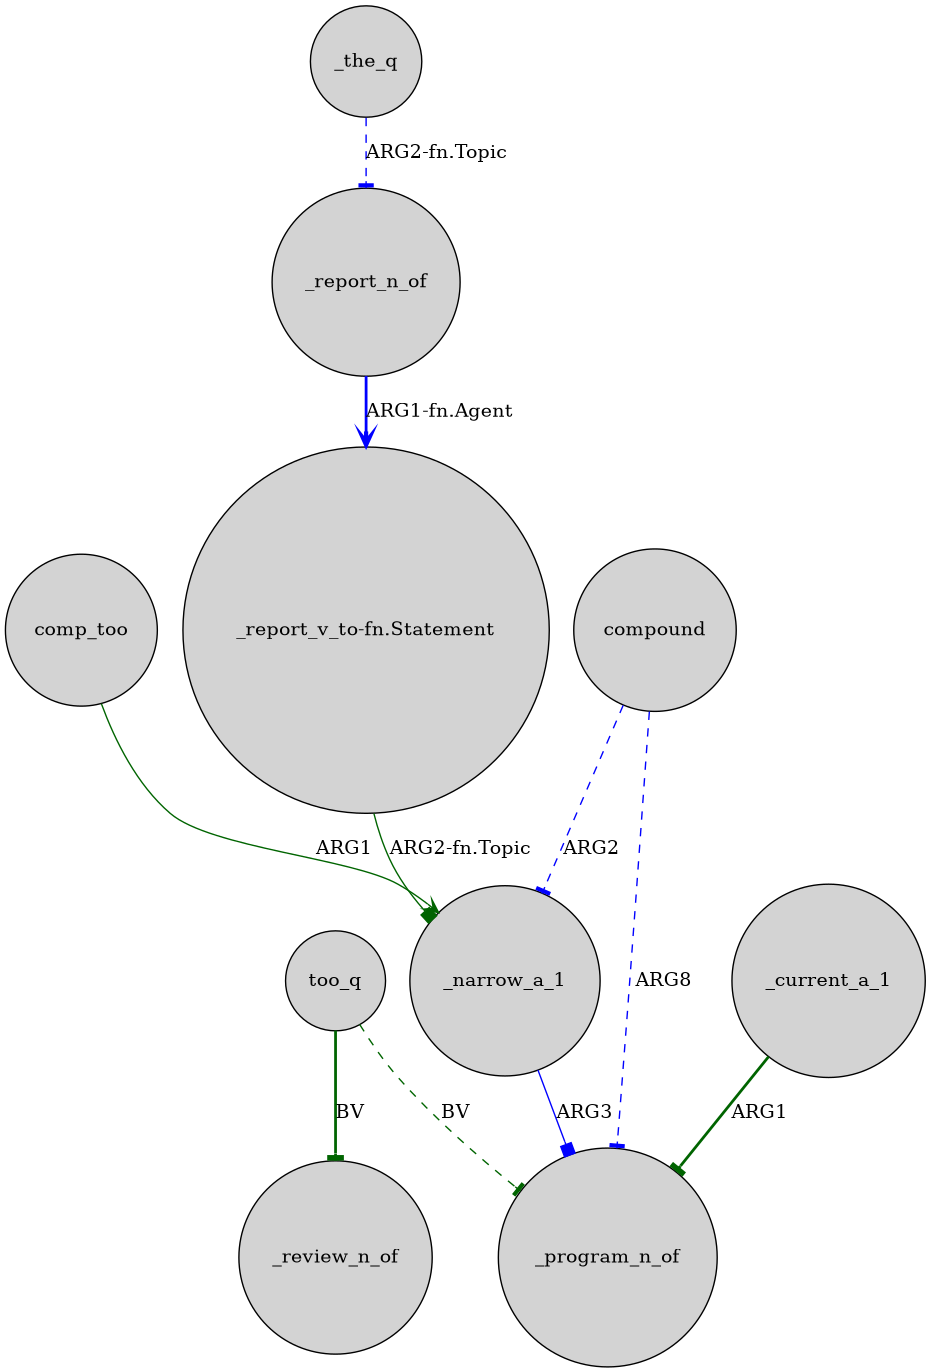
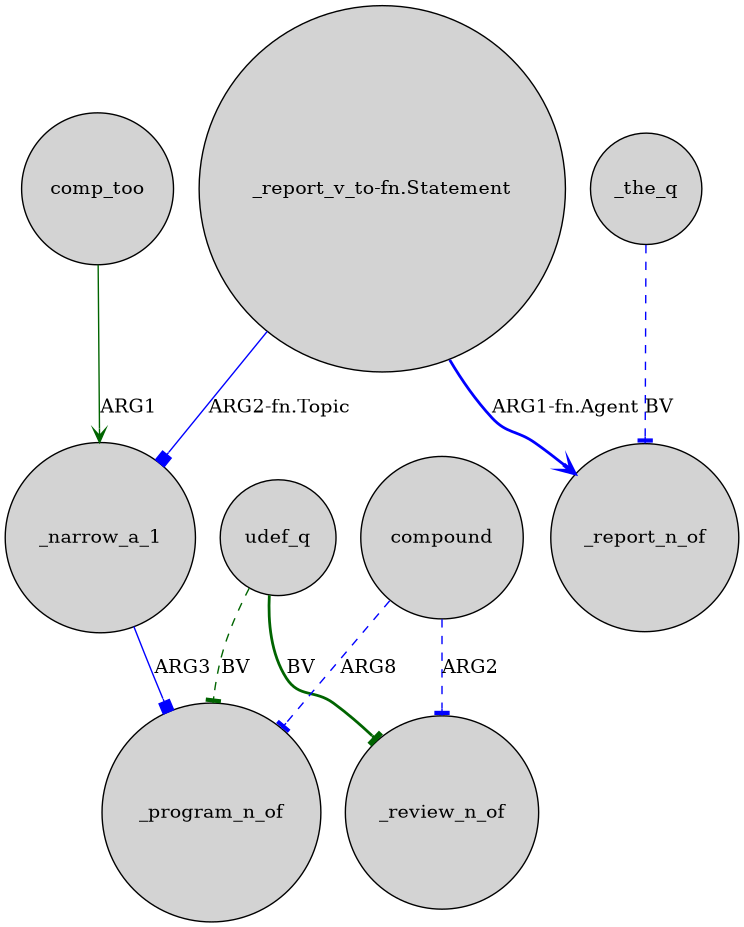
edge "_the_q" -> "_report_n_of": label "ARG2-fn.Topic" -> "BV"
edge "_report_n_of" -> "_report_v_to-fn.Statement": reversed
edge "compound" -> "_narrow_a_1": now "compound" -> "_review_n_of"
edge "_report_v_to-fn.Statement" -> "_narrow_a_1": color darkgreen -> blue
node "too_q": label "too_q" -> "udef_q"
node "_current_a_1": removed
